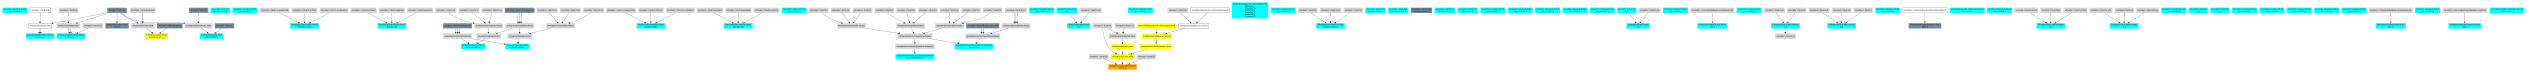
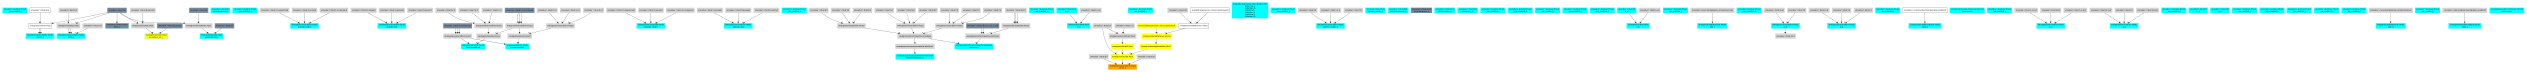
node "VFXExpressionBakeGradient Float3 Color_e": fillcolor lightslategray -> cyan
